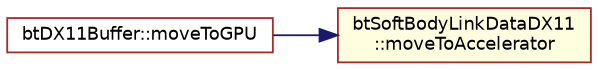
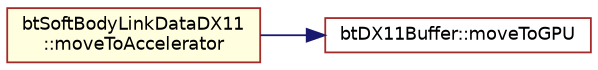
edge "btDX11Buffer::moveToGPU" -> "btSoftBodyLinkDataDX11 ::moveToAccelerator": reversed
